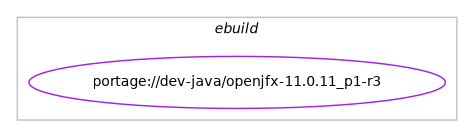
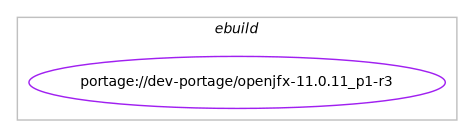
node "portage://dev-java/openjfx-11.0.11_p1-r3": label "portage://dev-java/openjfx-11.0.11_p1-r3" -> "portage://dev-portage/openjfx-11.0.11_p1-r3"
